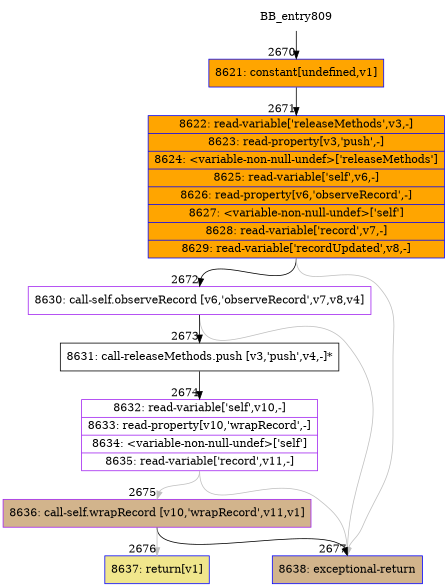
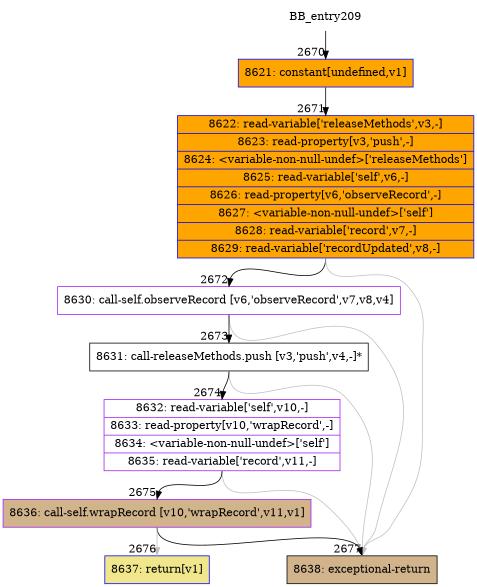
node "BB_entry809": label "BB_entry809" -> "BB_entry209"
edge "8631: call-releaseMethods.push [v3,'push',v4,-]*" -> "8638: exceptional-return": added
edge "8632: read-variable['self',v10,-]" -> "8636: call-self.wrapRecord [v10,'wrapRecord',v11,v1]": color gray -> black
node "8638: exceptional-return": color blue -> black
